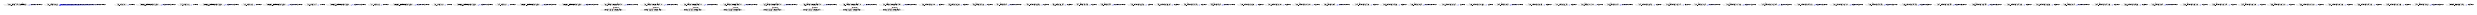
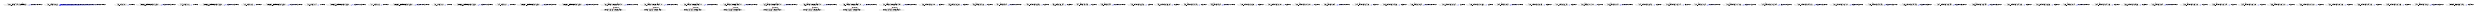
node "store i32 %137, i32* %scevgep3, sub ...": label "store i32 %137, i32* %scevgep3, sub ..." -> "store i32 %137, i32* %scevgep3, align ..."
